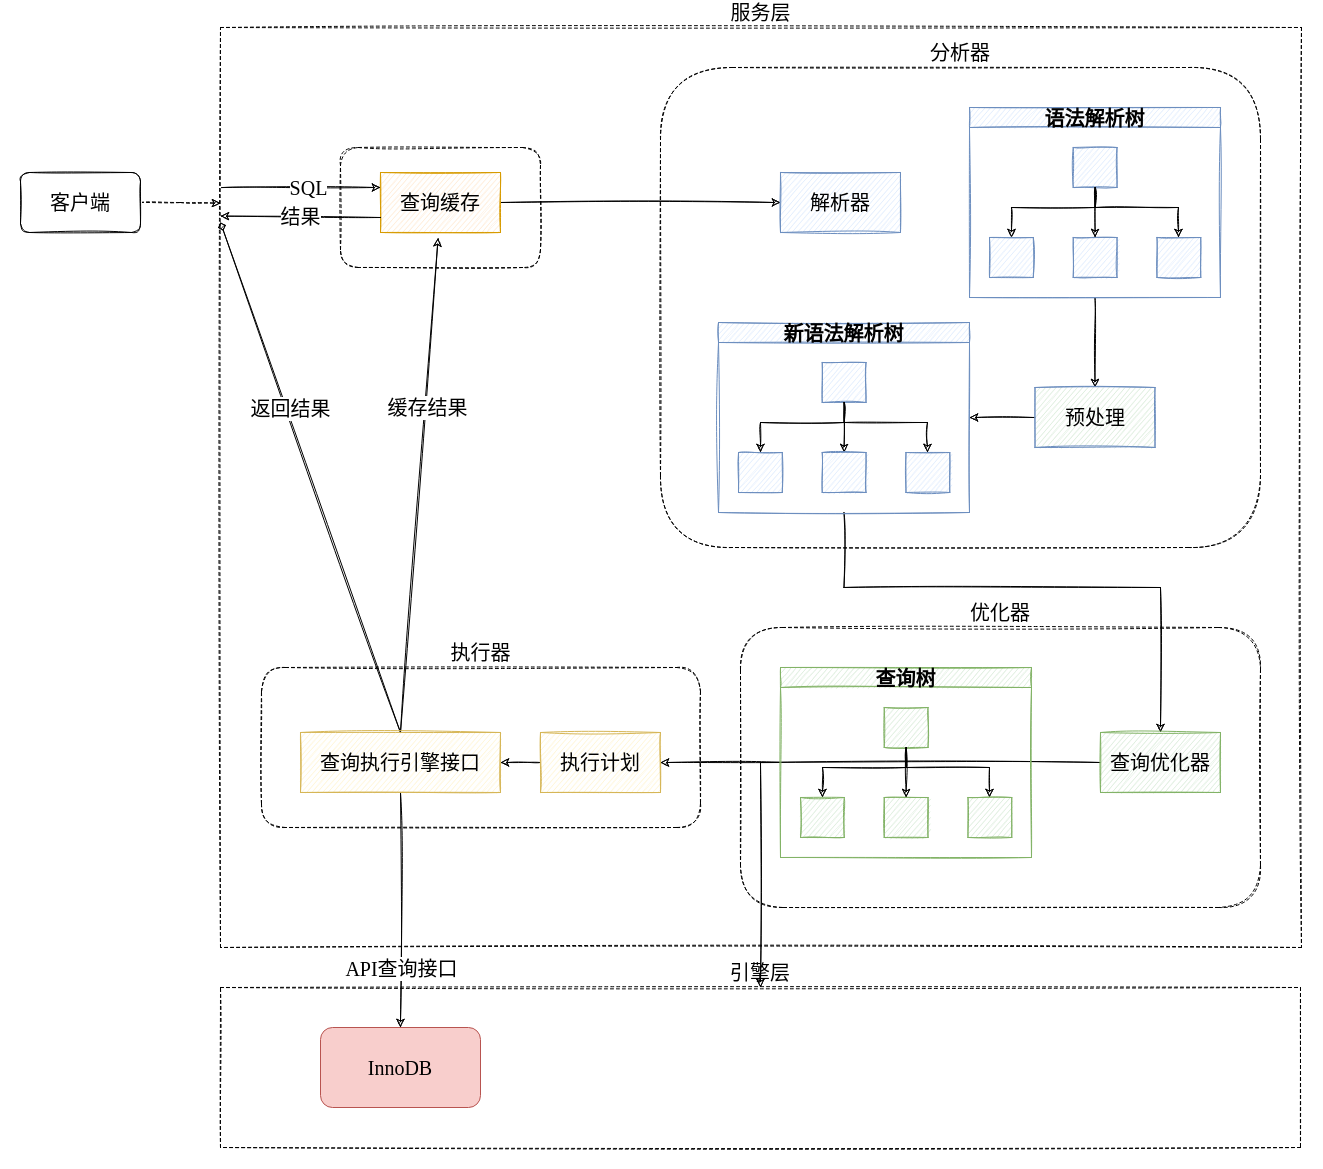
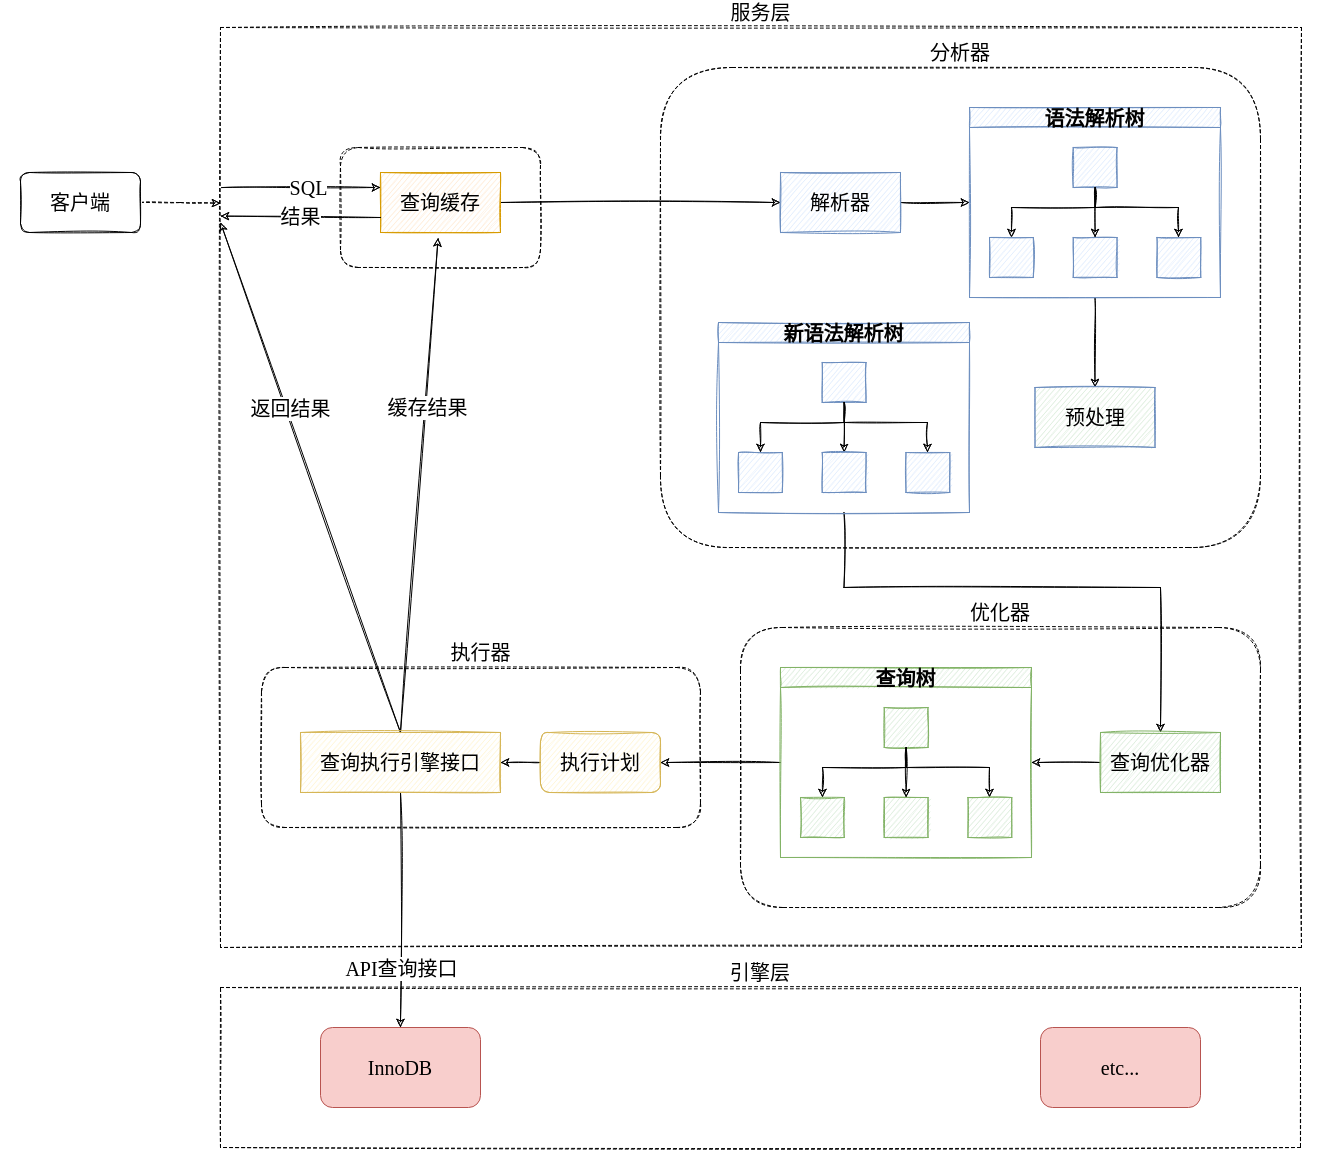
edge "解析器" -> "语法解析树": added
edge "查询执行引擎接口" -> "服务层": arrowhead diamond -> classic
edge "预处理" -> "新语法解析树": removed
node "执行计划": shape rectangle -> rounded rectangle
edge "查询优化器" -> "引擎层": now "查询优化器" -> "查询树"
node "etc...": added
